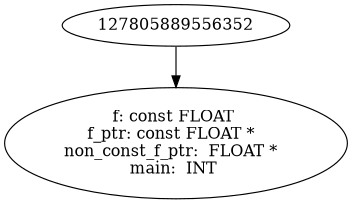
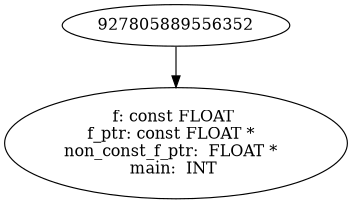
node "127805889556352": label "127805889556352" -> "927805889556352"
